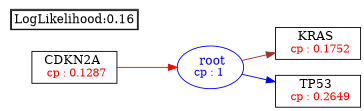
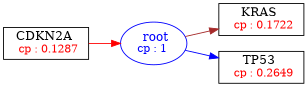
node "LogLikelihood:0.16": removed
node "KRAS": text "cp : 0.1752" -> "cp : 0.1722"
